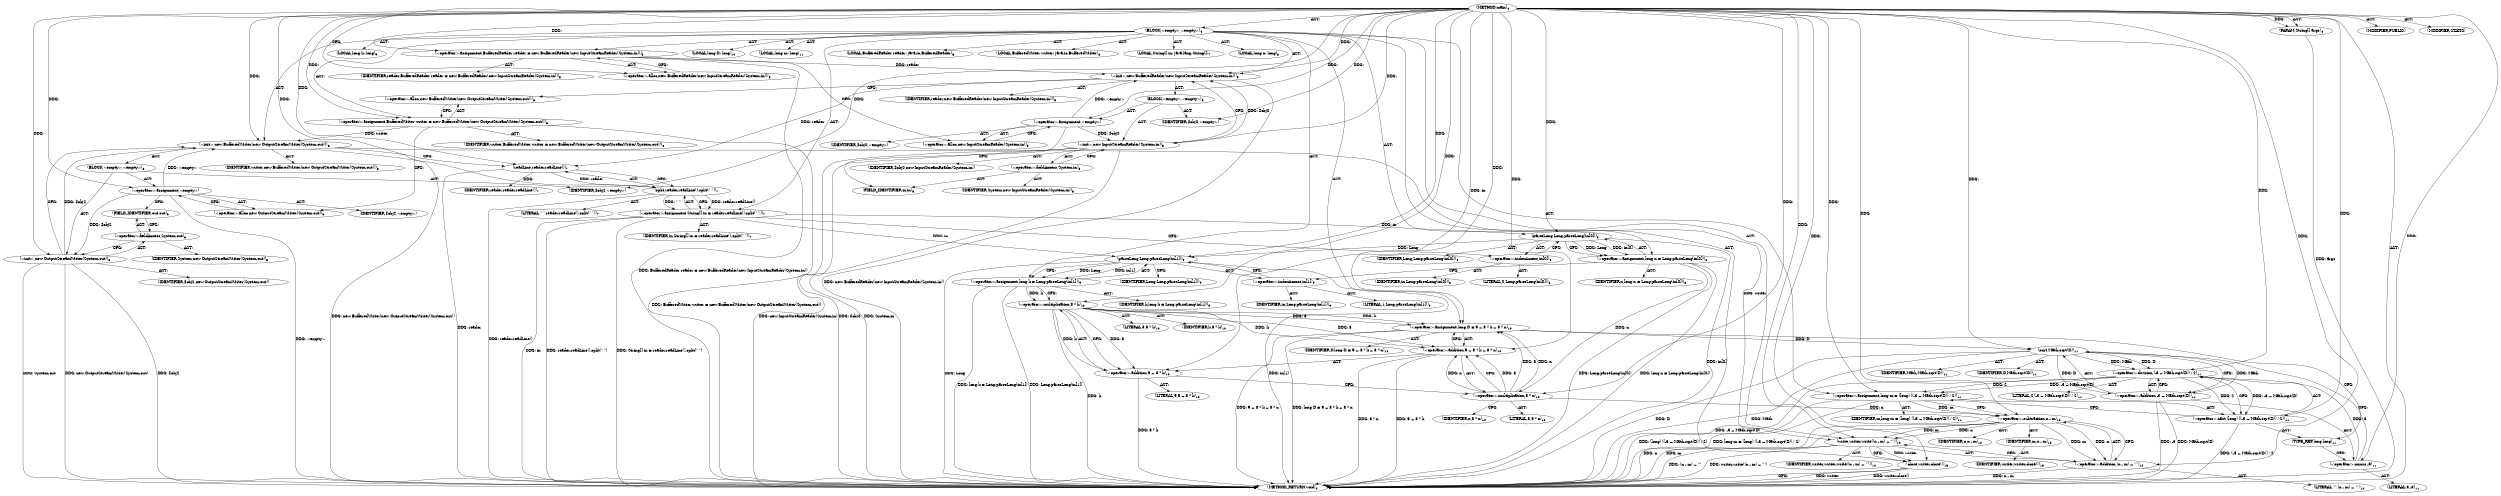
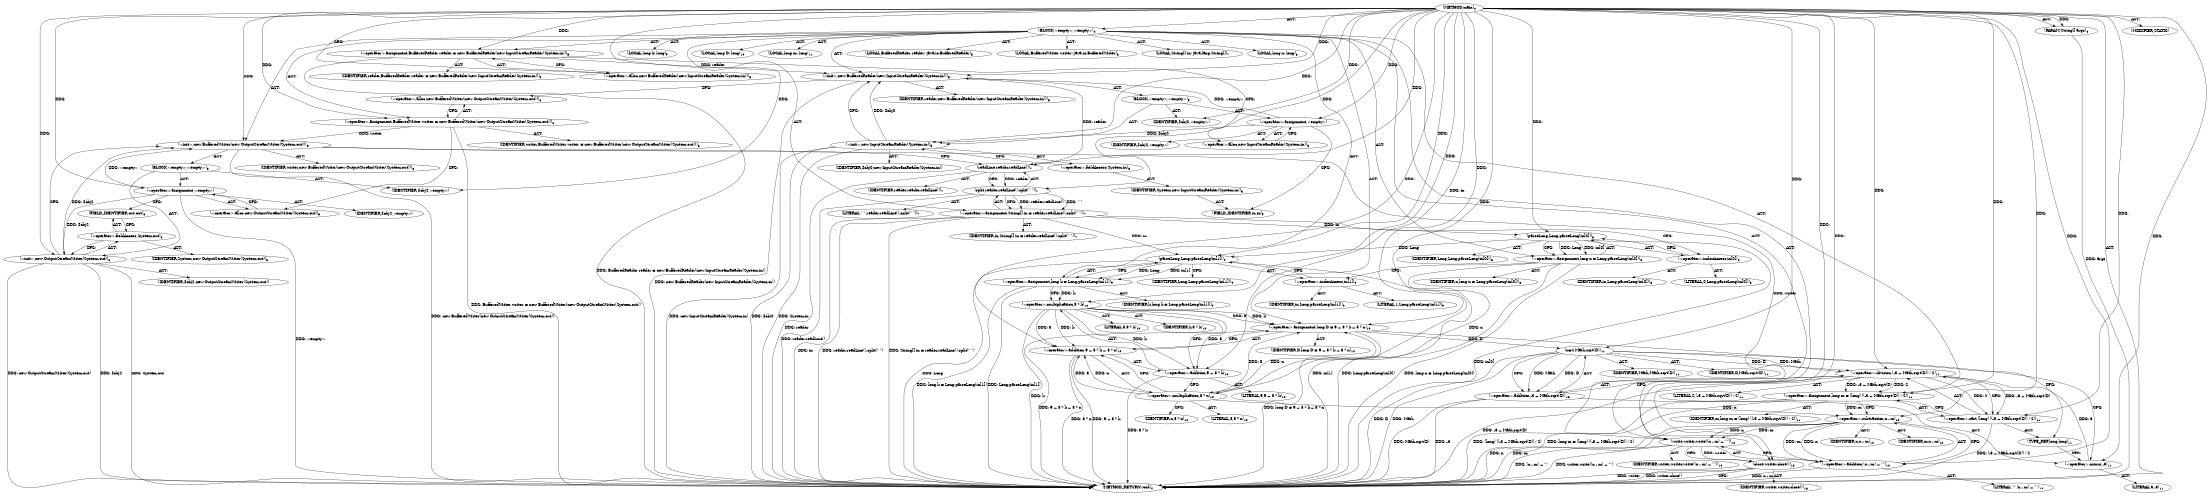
node "(MODIFIER,PUBLIC)": removed
edge "(readLine,reader.readLine())" -> "(IDENTIFIER,reader,reader.readLine())": label "DDG: " -> "AST: "
edge "(<operator>.fieldAccess,System.in)" -> "(FIELD_IDENTIFIER,in,in)": now "(IDENTIFIER,System,new InputStreamReader(System.in))" -> "(FIELD_IDENTIFIER,in,in)"
edge "(<operator>.minus,-3)" -> "(sqrt,Math.sqrt(D))": reversed
node "(<operator>.addition,-3 + Math.sqrt(D))": text "11" -> "16"
edge "(IDENTIFIER,m,n - m)" -> "(IDENTIFIER,writer,writer.close())": now "(close,writer.close())" -> "(IDENTIFIER,writer,writer.close())"
